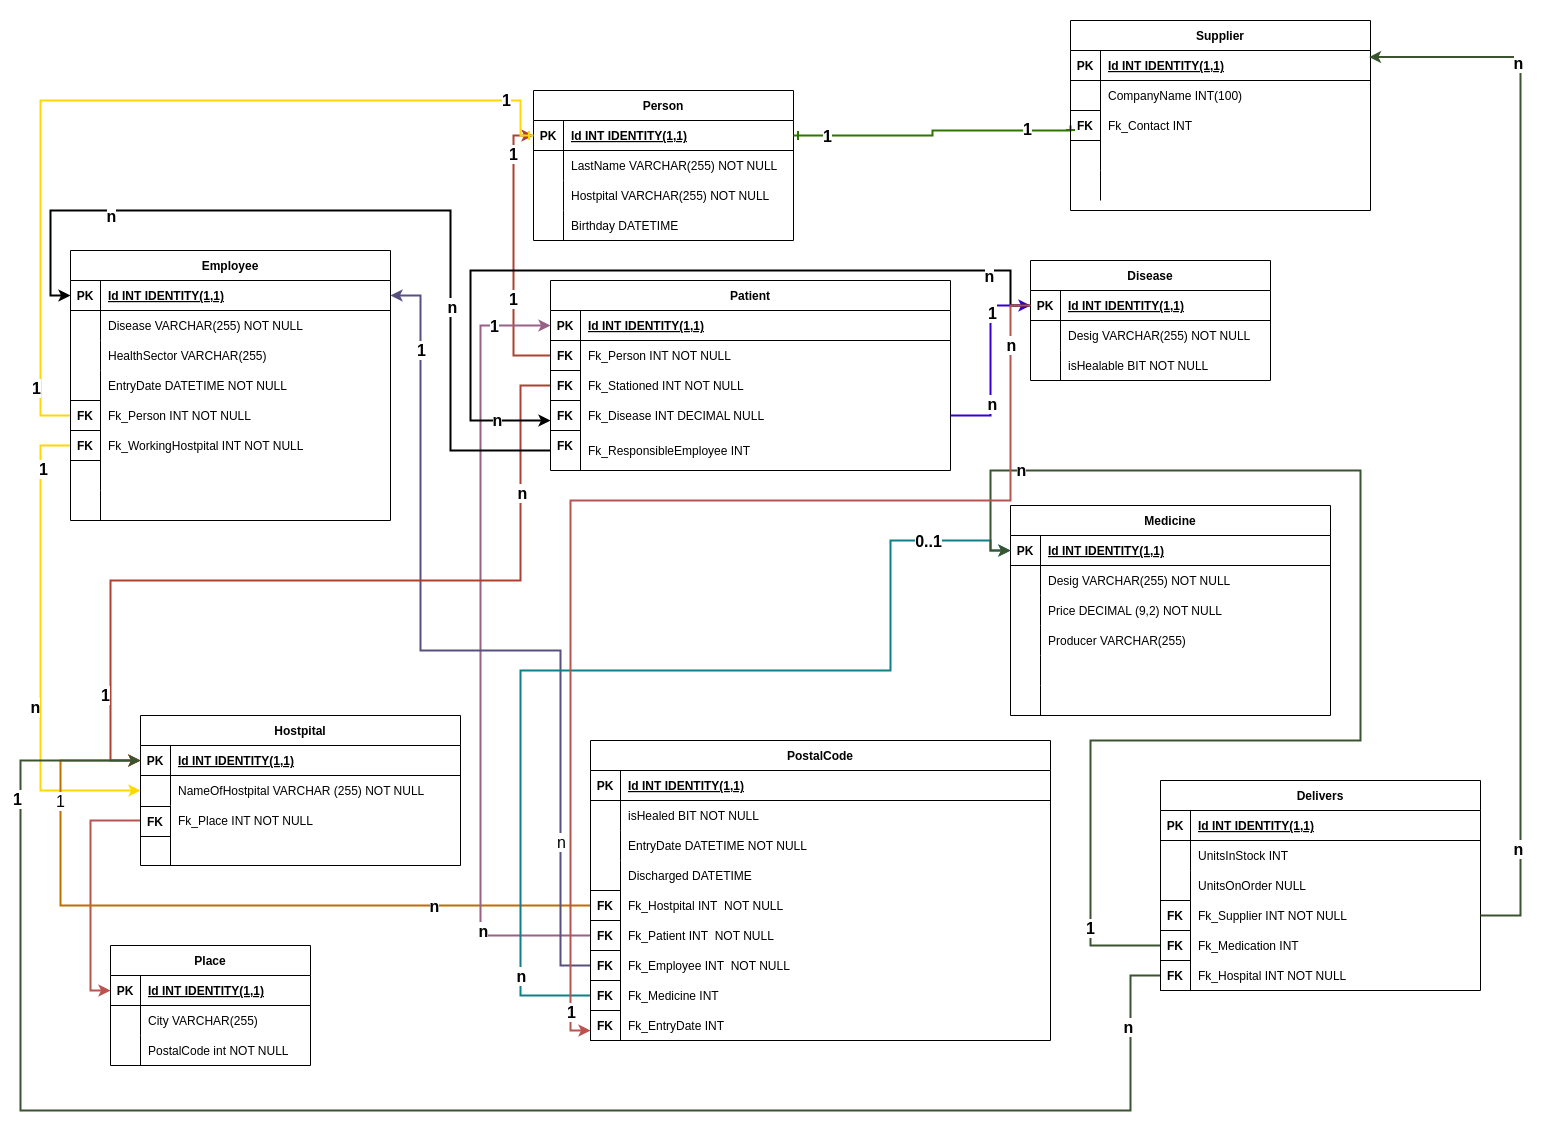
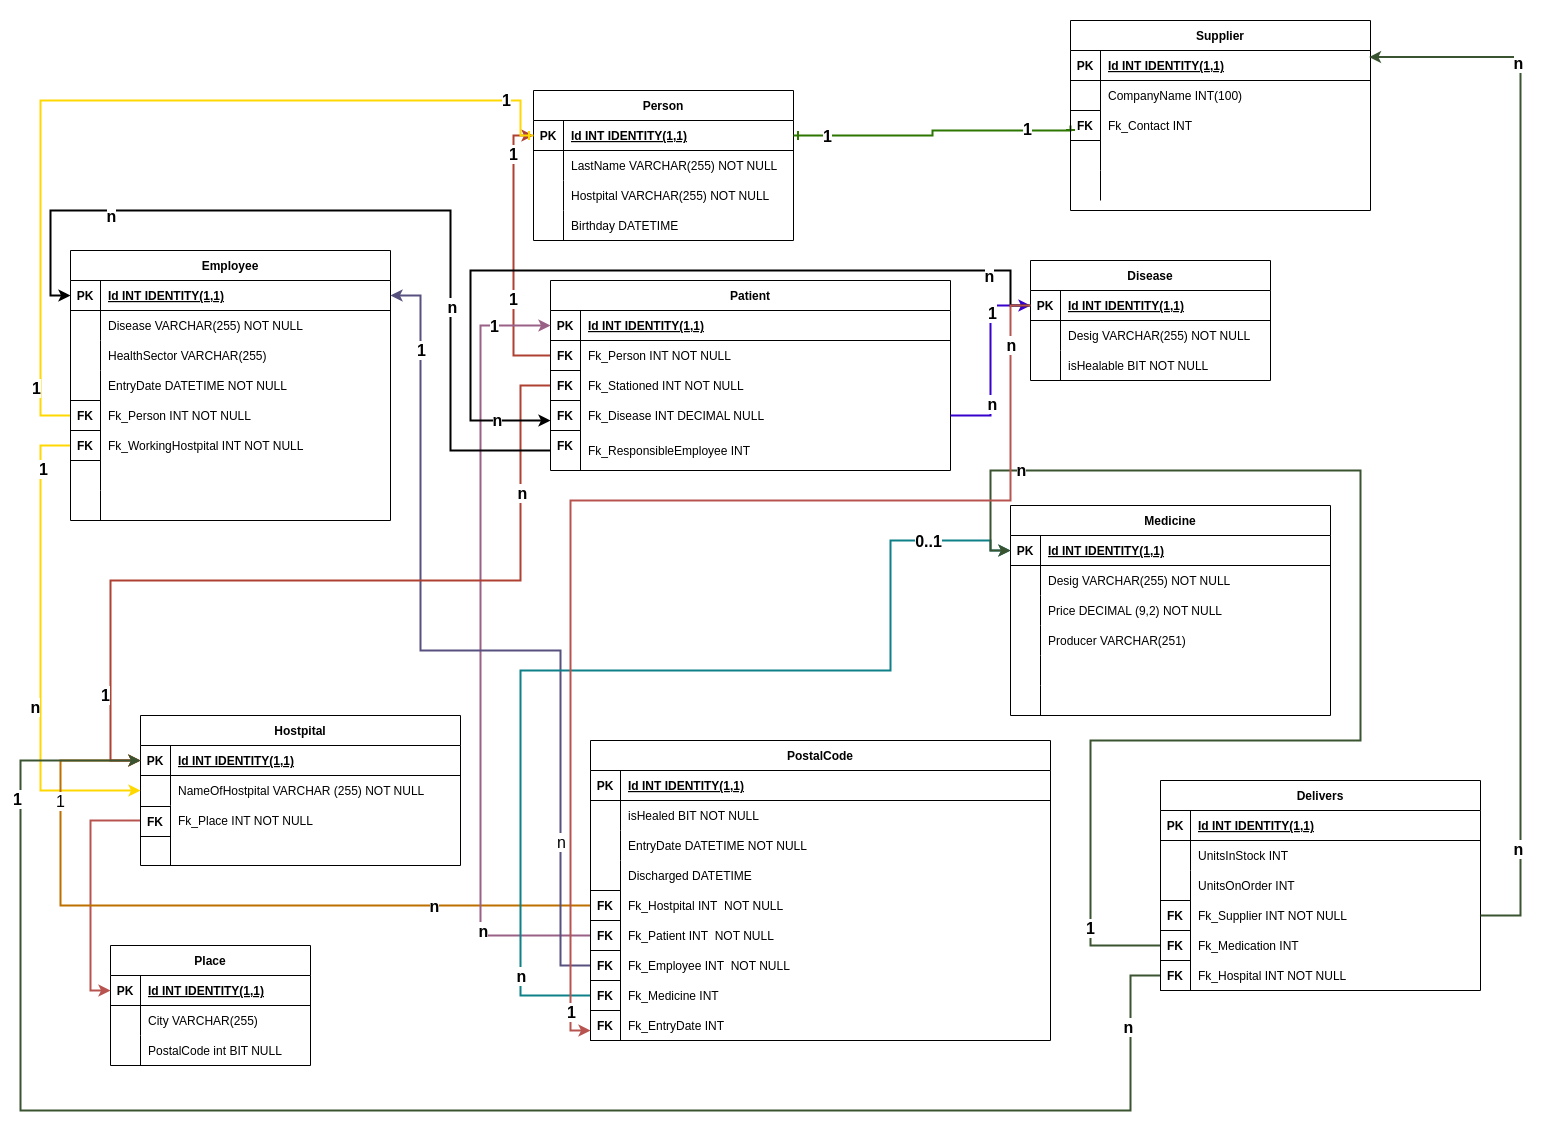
node "Producer VARCHAR(255)": label "Producer VARCHAR(255)" -> "Producer VARCHAR(251)"
node "UnitsOnOrder NULL": label "UnitsOnOrder NULL" -> "UnitsOnOrder INT"
node "PostalCode int NOT NULL": label "PostalCode int NOT NULL" -> "PostalCode int BIT NULL"
